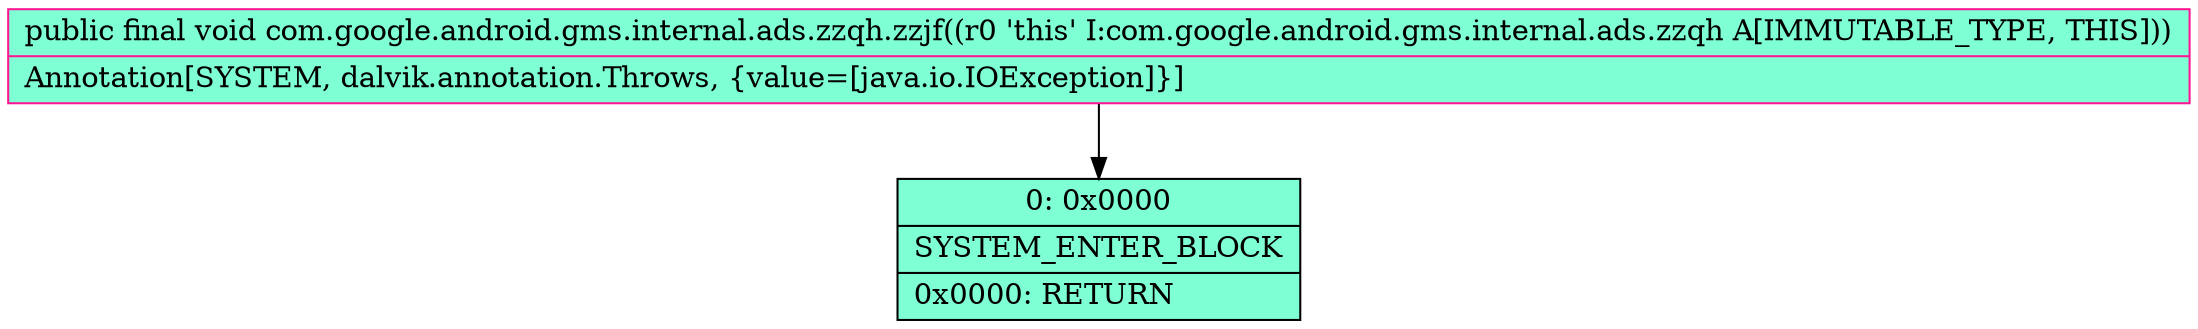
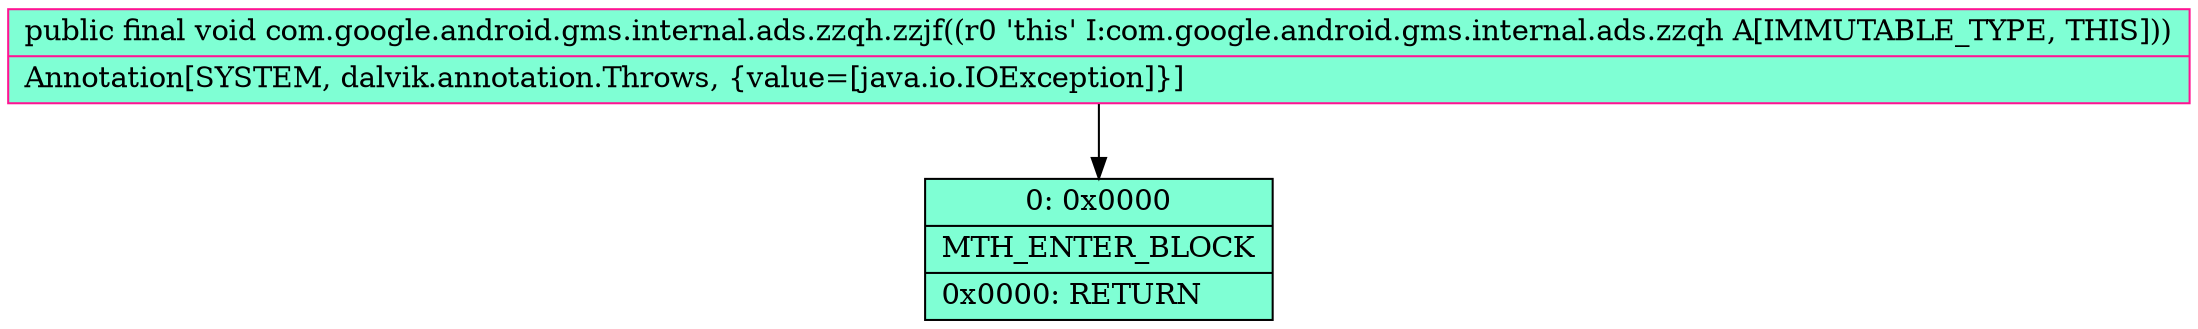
node "0: 0x0000": text "SYSTEM_ENTER_BLOCK" -> "MTH_ENTER_BLOCK"
